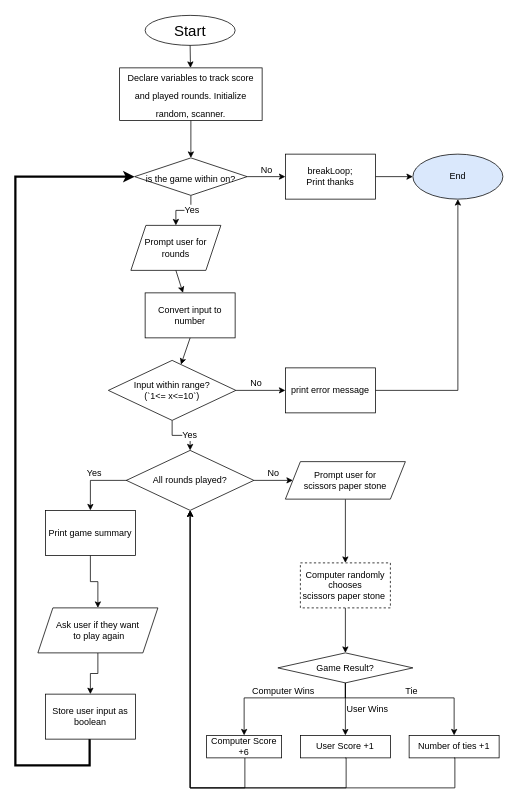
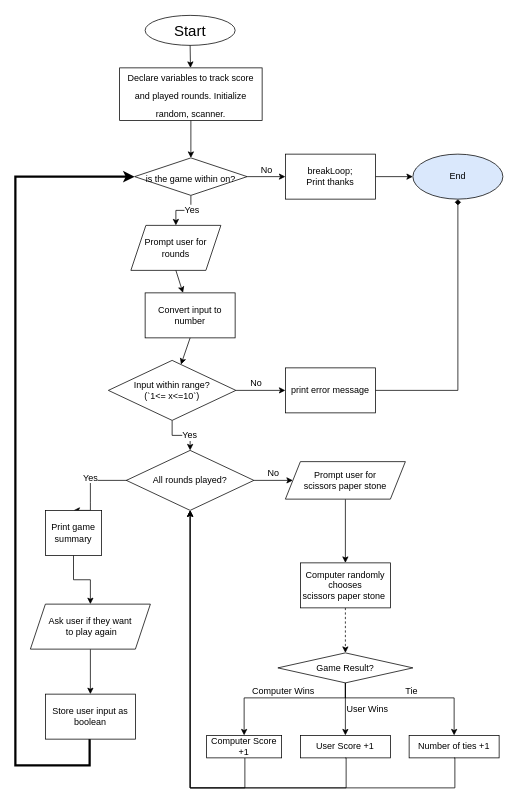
edge "print error message" -> "End": arrowhead classic -> diamond
node "Print game summary": size 90x45 -> 56x45
node "Computer randomly chooses scissors paper stone": style dashed -> solid
edge "Computer randomly chooses scissors paper stone" -> "Game Result?": style solid -> dashed
node "Ask user if they want to play again": moved (98, 630) -> (90, 627)
node "Computer Score +6": label "Computer Score +6" -> "Computer Score +1"
